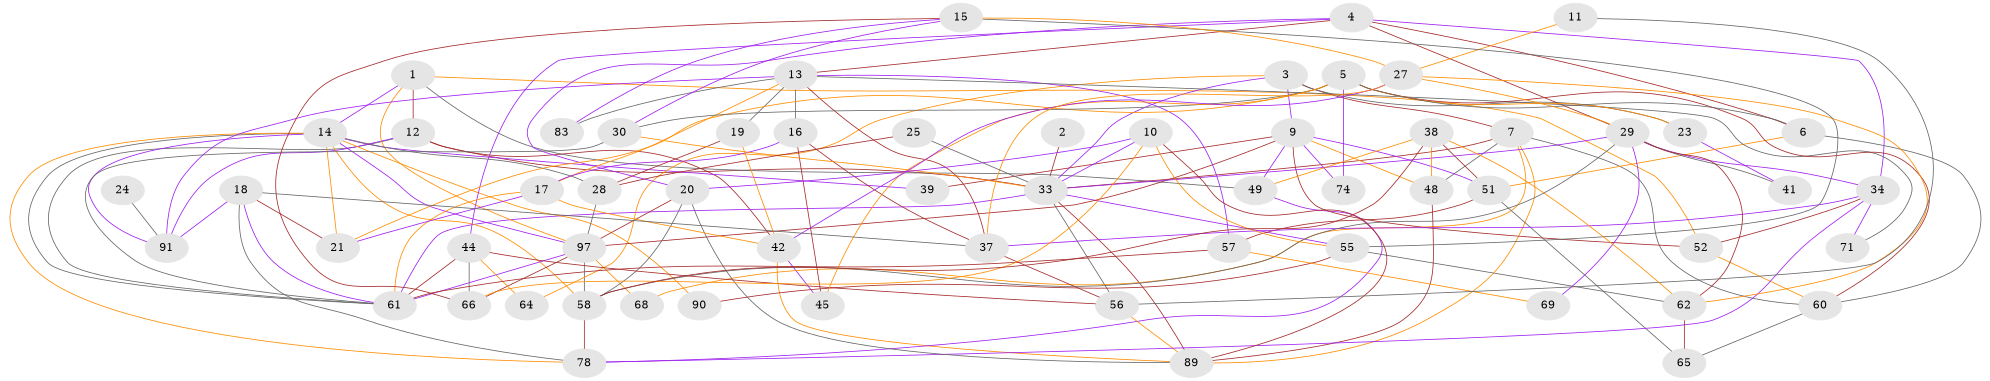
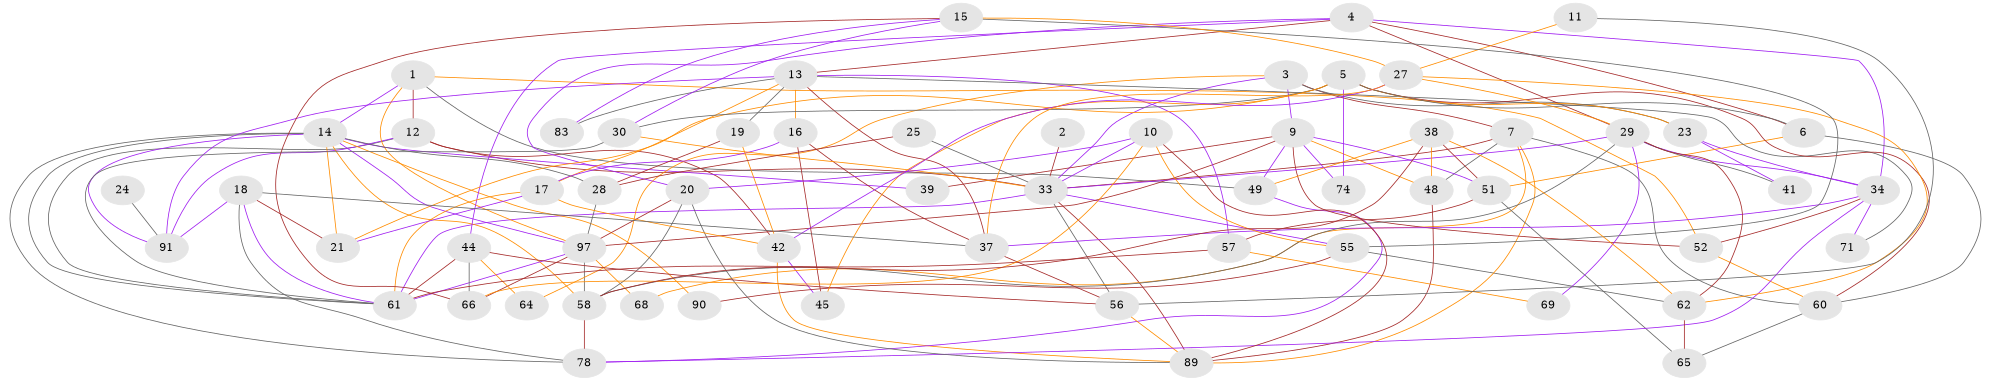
edge "13" -- "16": color gray40 -> darkorange
edge "23" -- "34": added
edge "14" -- "78": color darkorange -> gray40
